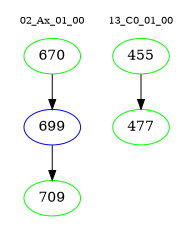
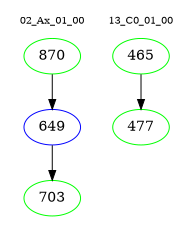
node "670": label "670" -> "870"
node "455": label "455" -> "465"
node "699": label "699" -> "649"
node "709": label "709" -> "703"
